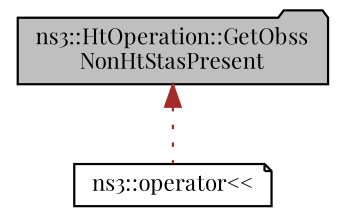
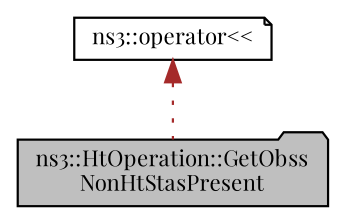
edge "ns3::operator<<" -> "ns3::HtOperation::GetObss NonHtStasPresent": reversed
